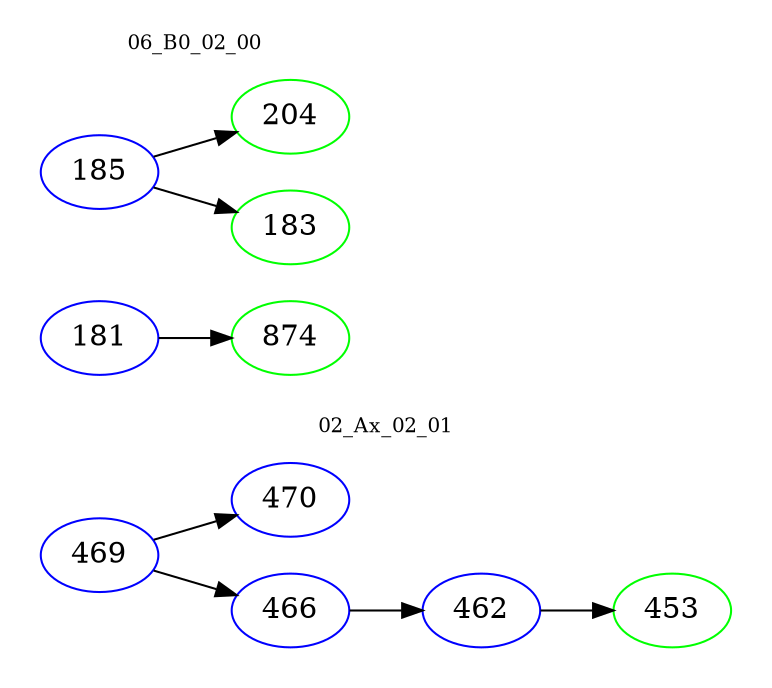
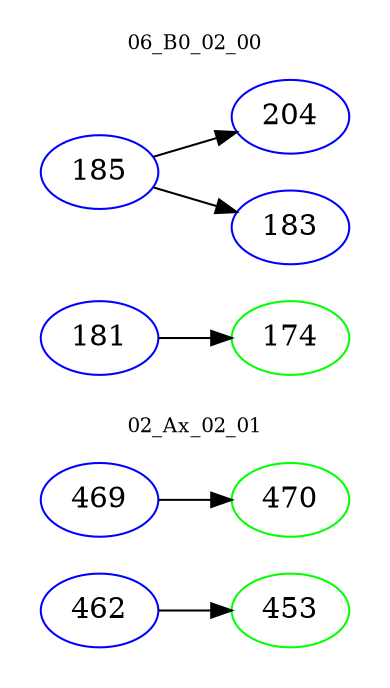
node "204": color green -> blue
node "183": color green -> blue
node "874": label "874" -> "174"
node "470": color blue -> green
node "466": removed
